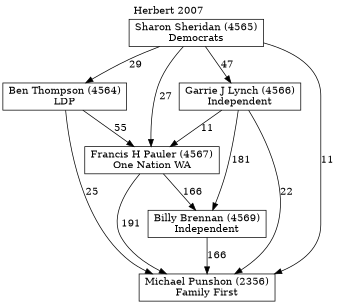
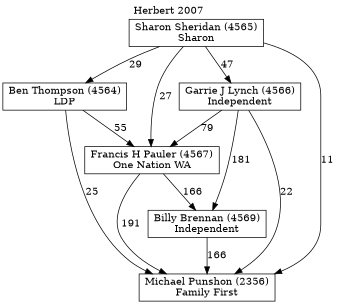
node "Sharon Sheridan (4565) Democrats": label "Sharon Sheridan (4565) Democrats" -> "Sharon Sheridan (4565) Sharon"
edge "Garrie J Lynch (4566) Independent" -> "Francis H Pauler (4567) One Nation WA": label "11" -> "79"
